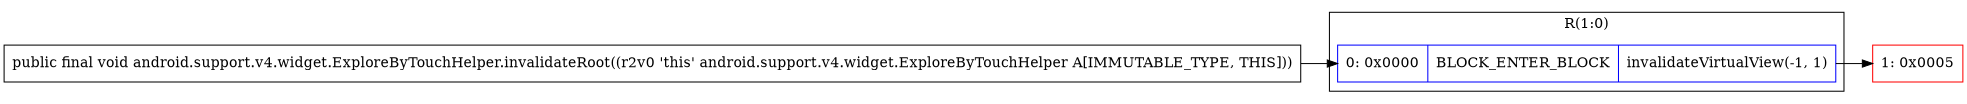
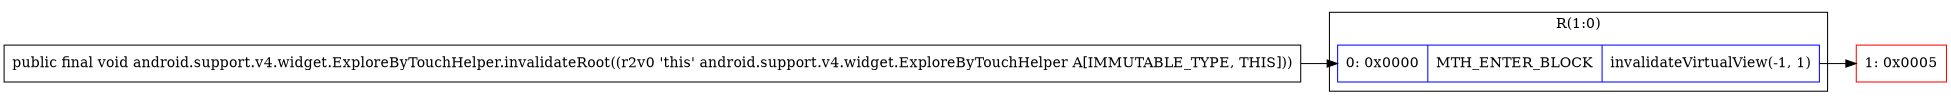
node "0: 0x0000": text "BLOCK_ENTER_BLOCK" -> "MTH_ENTER_BLOCK"
